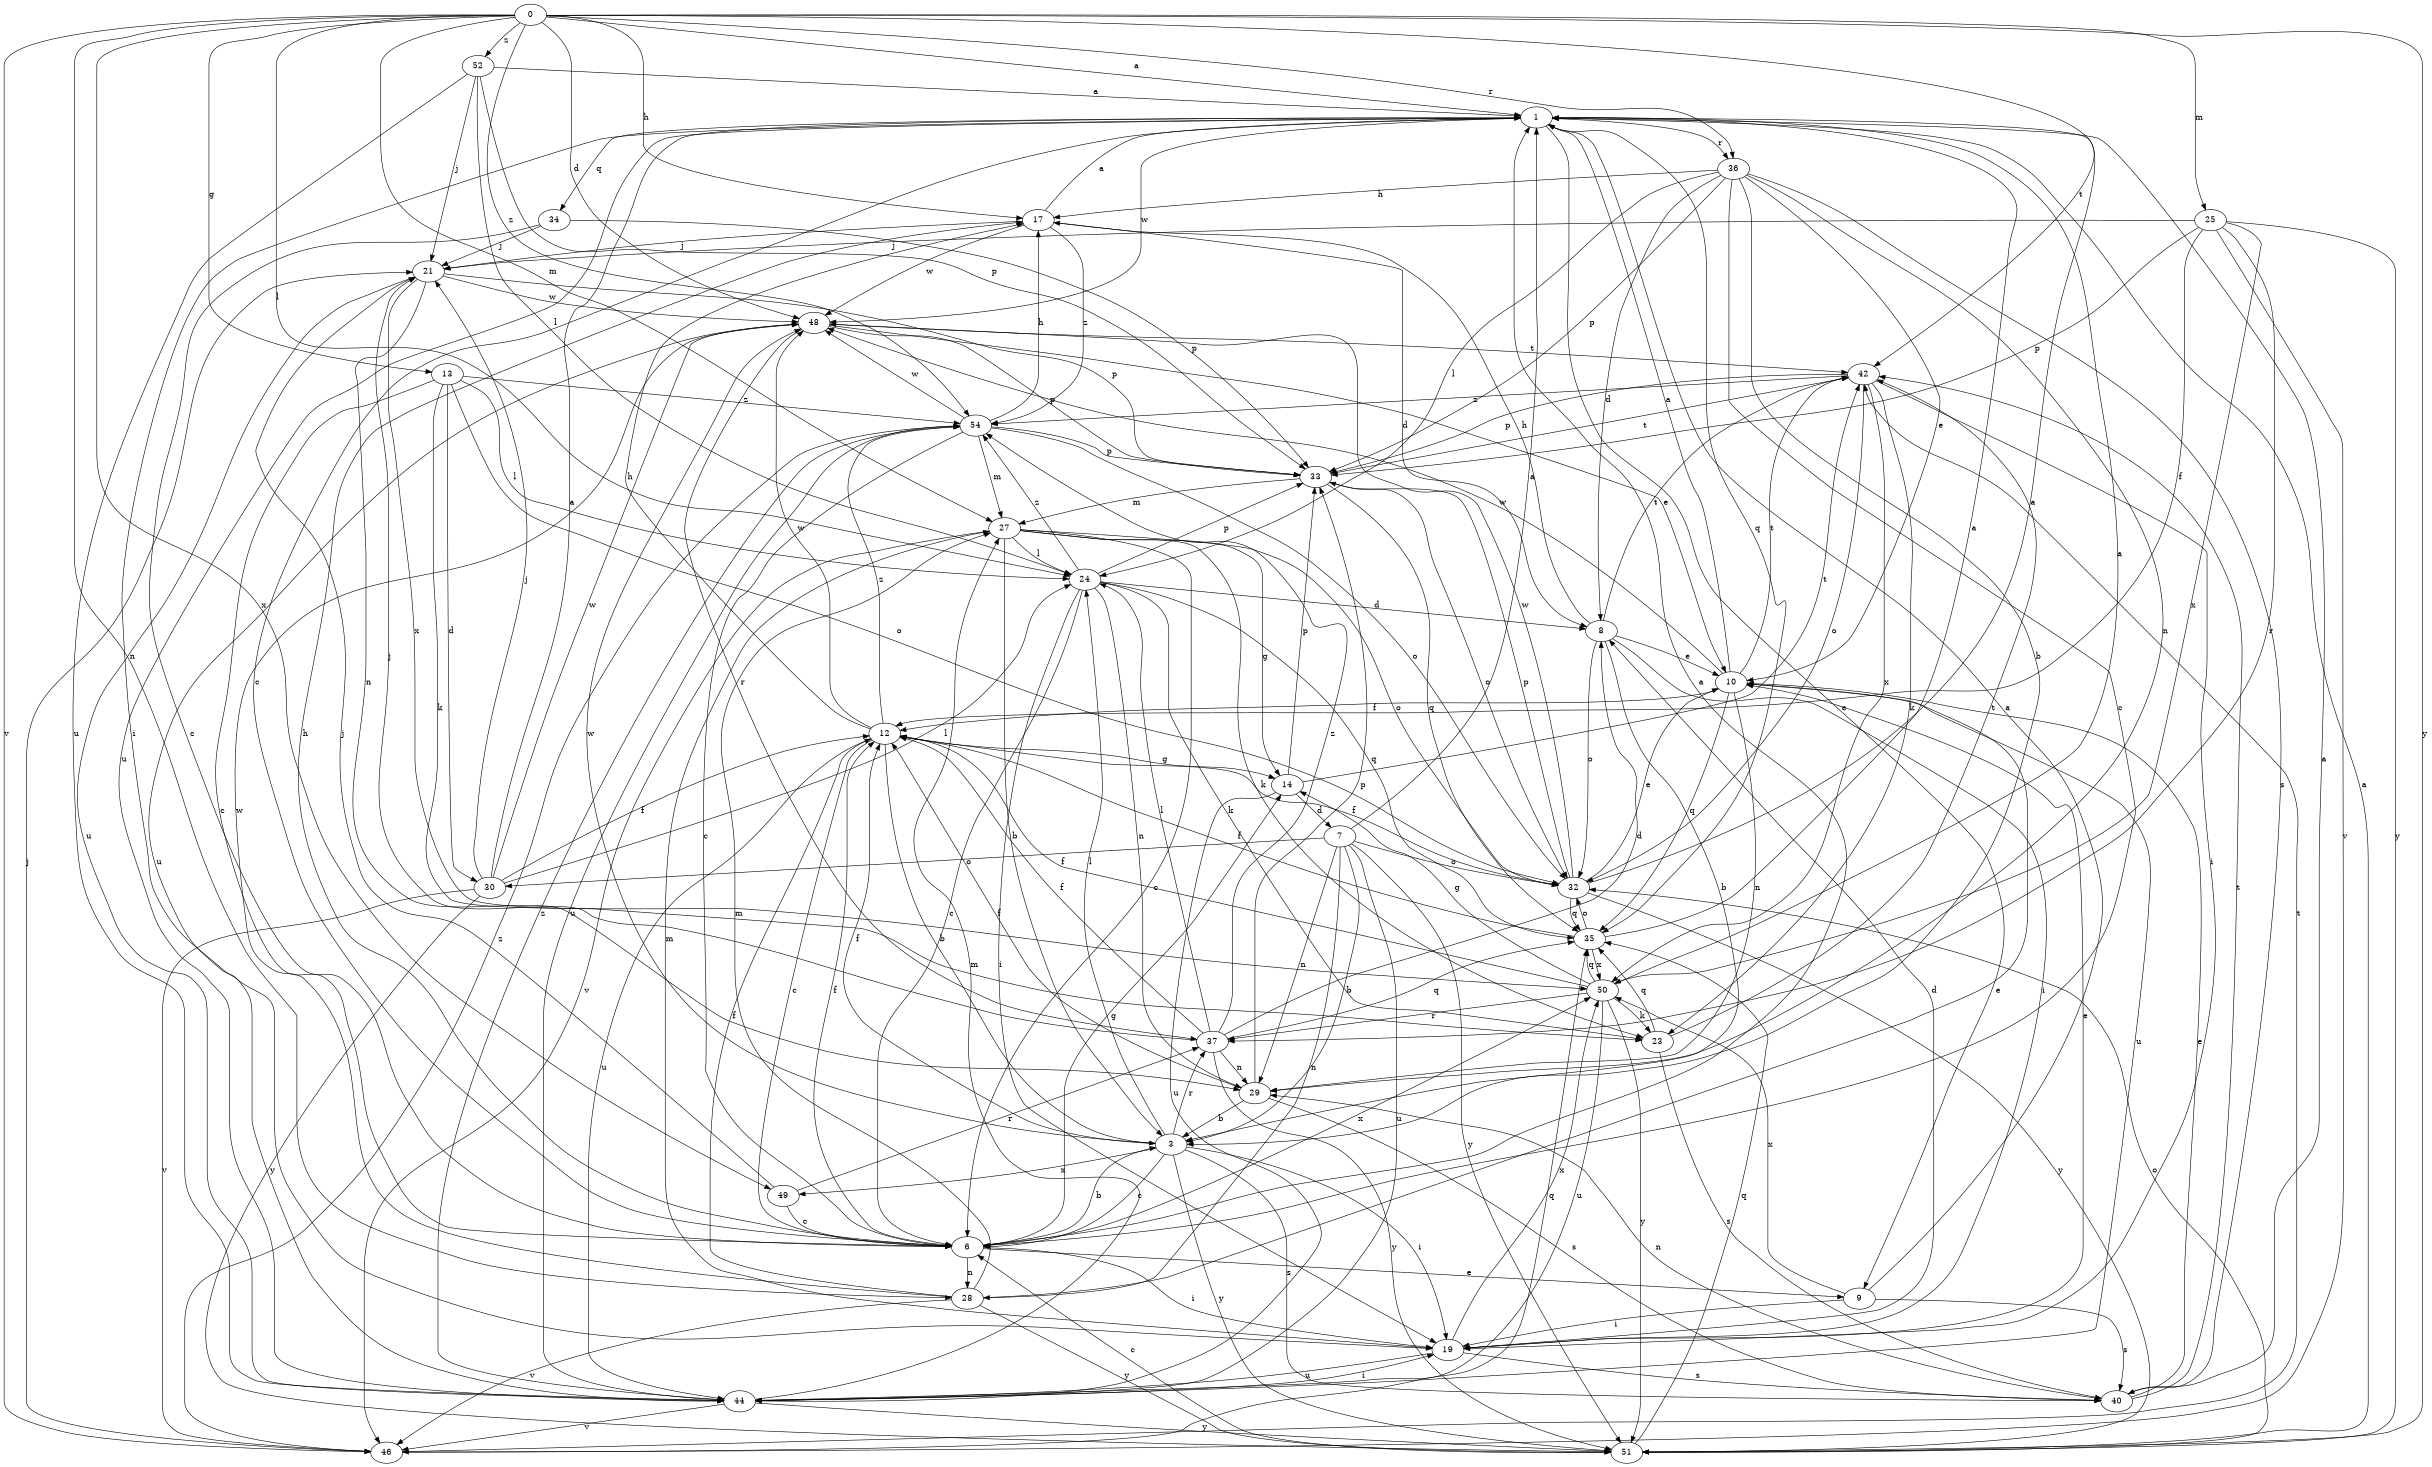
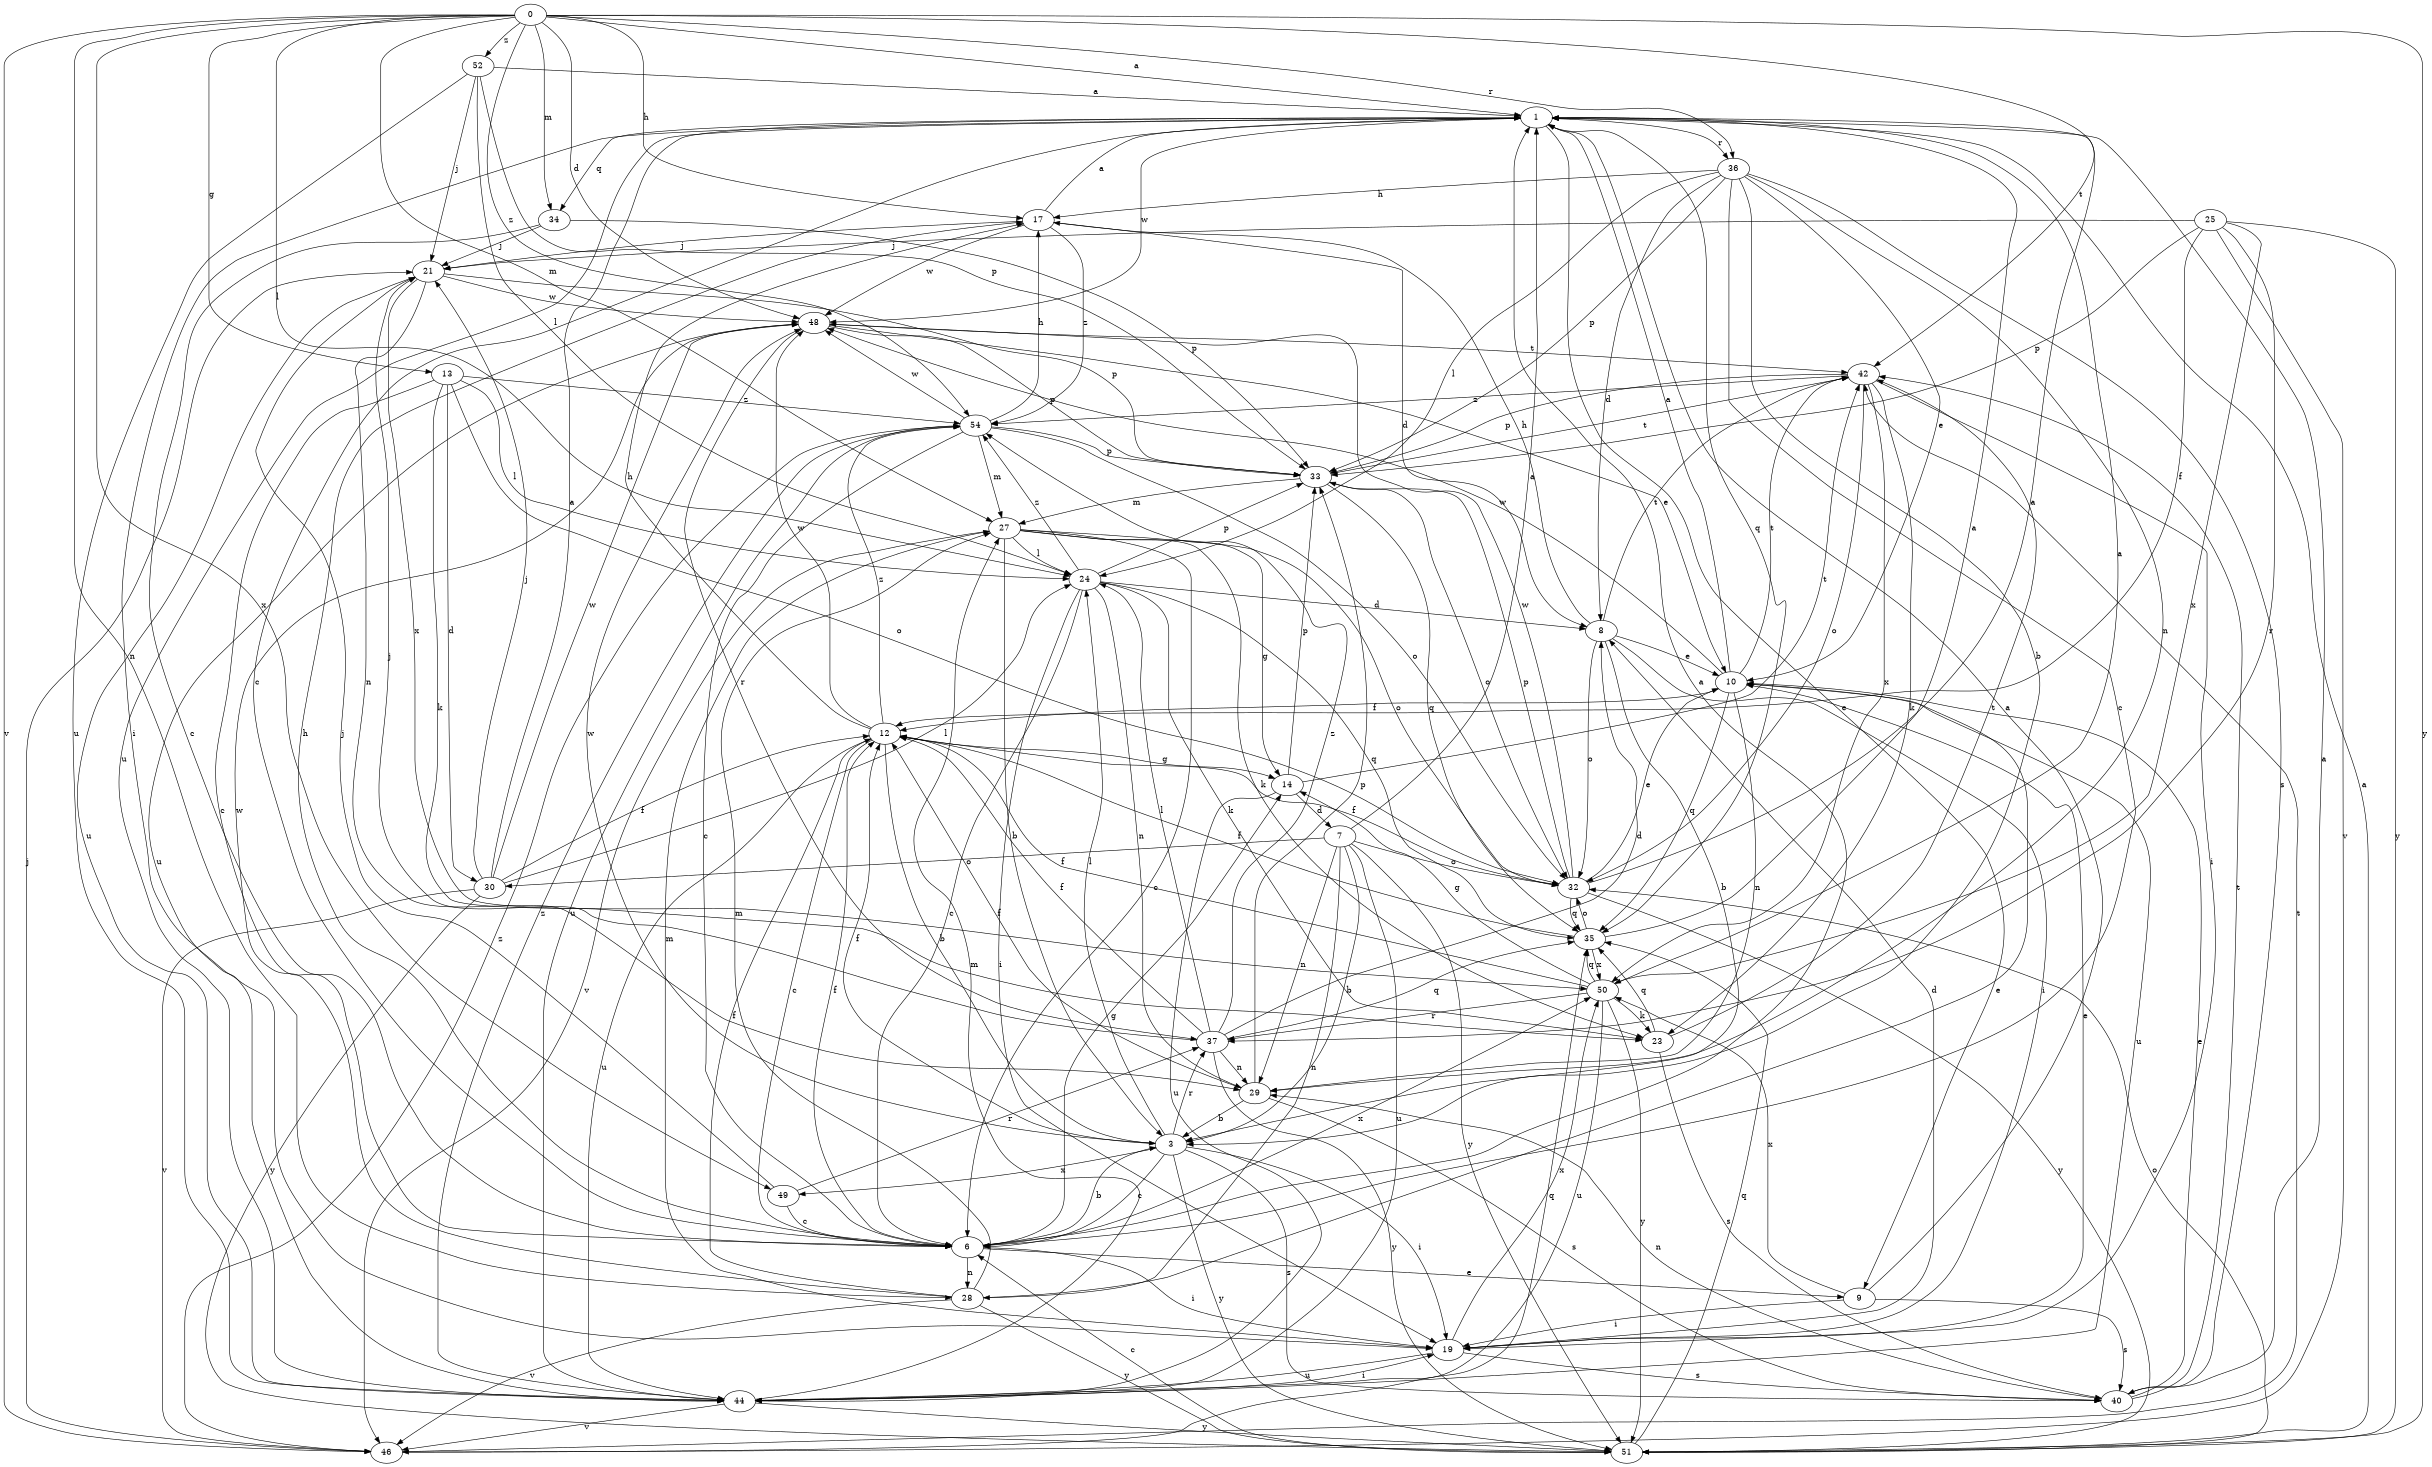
edge "0" -> "25": now "0" -> "34"
